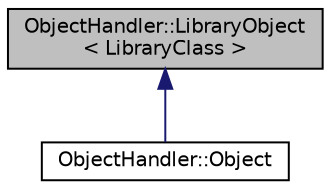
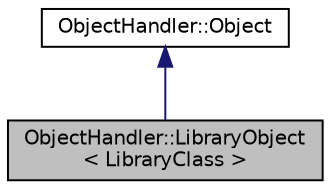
edge "ObjectHandler::Object" -> "ObjectHandler::LibraryObject < LibraryClass >": reversed
